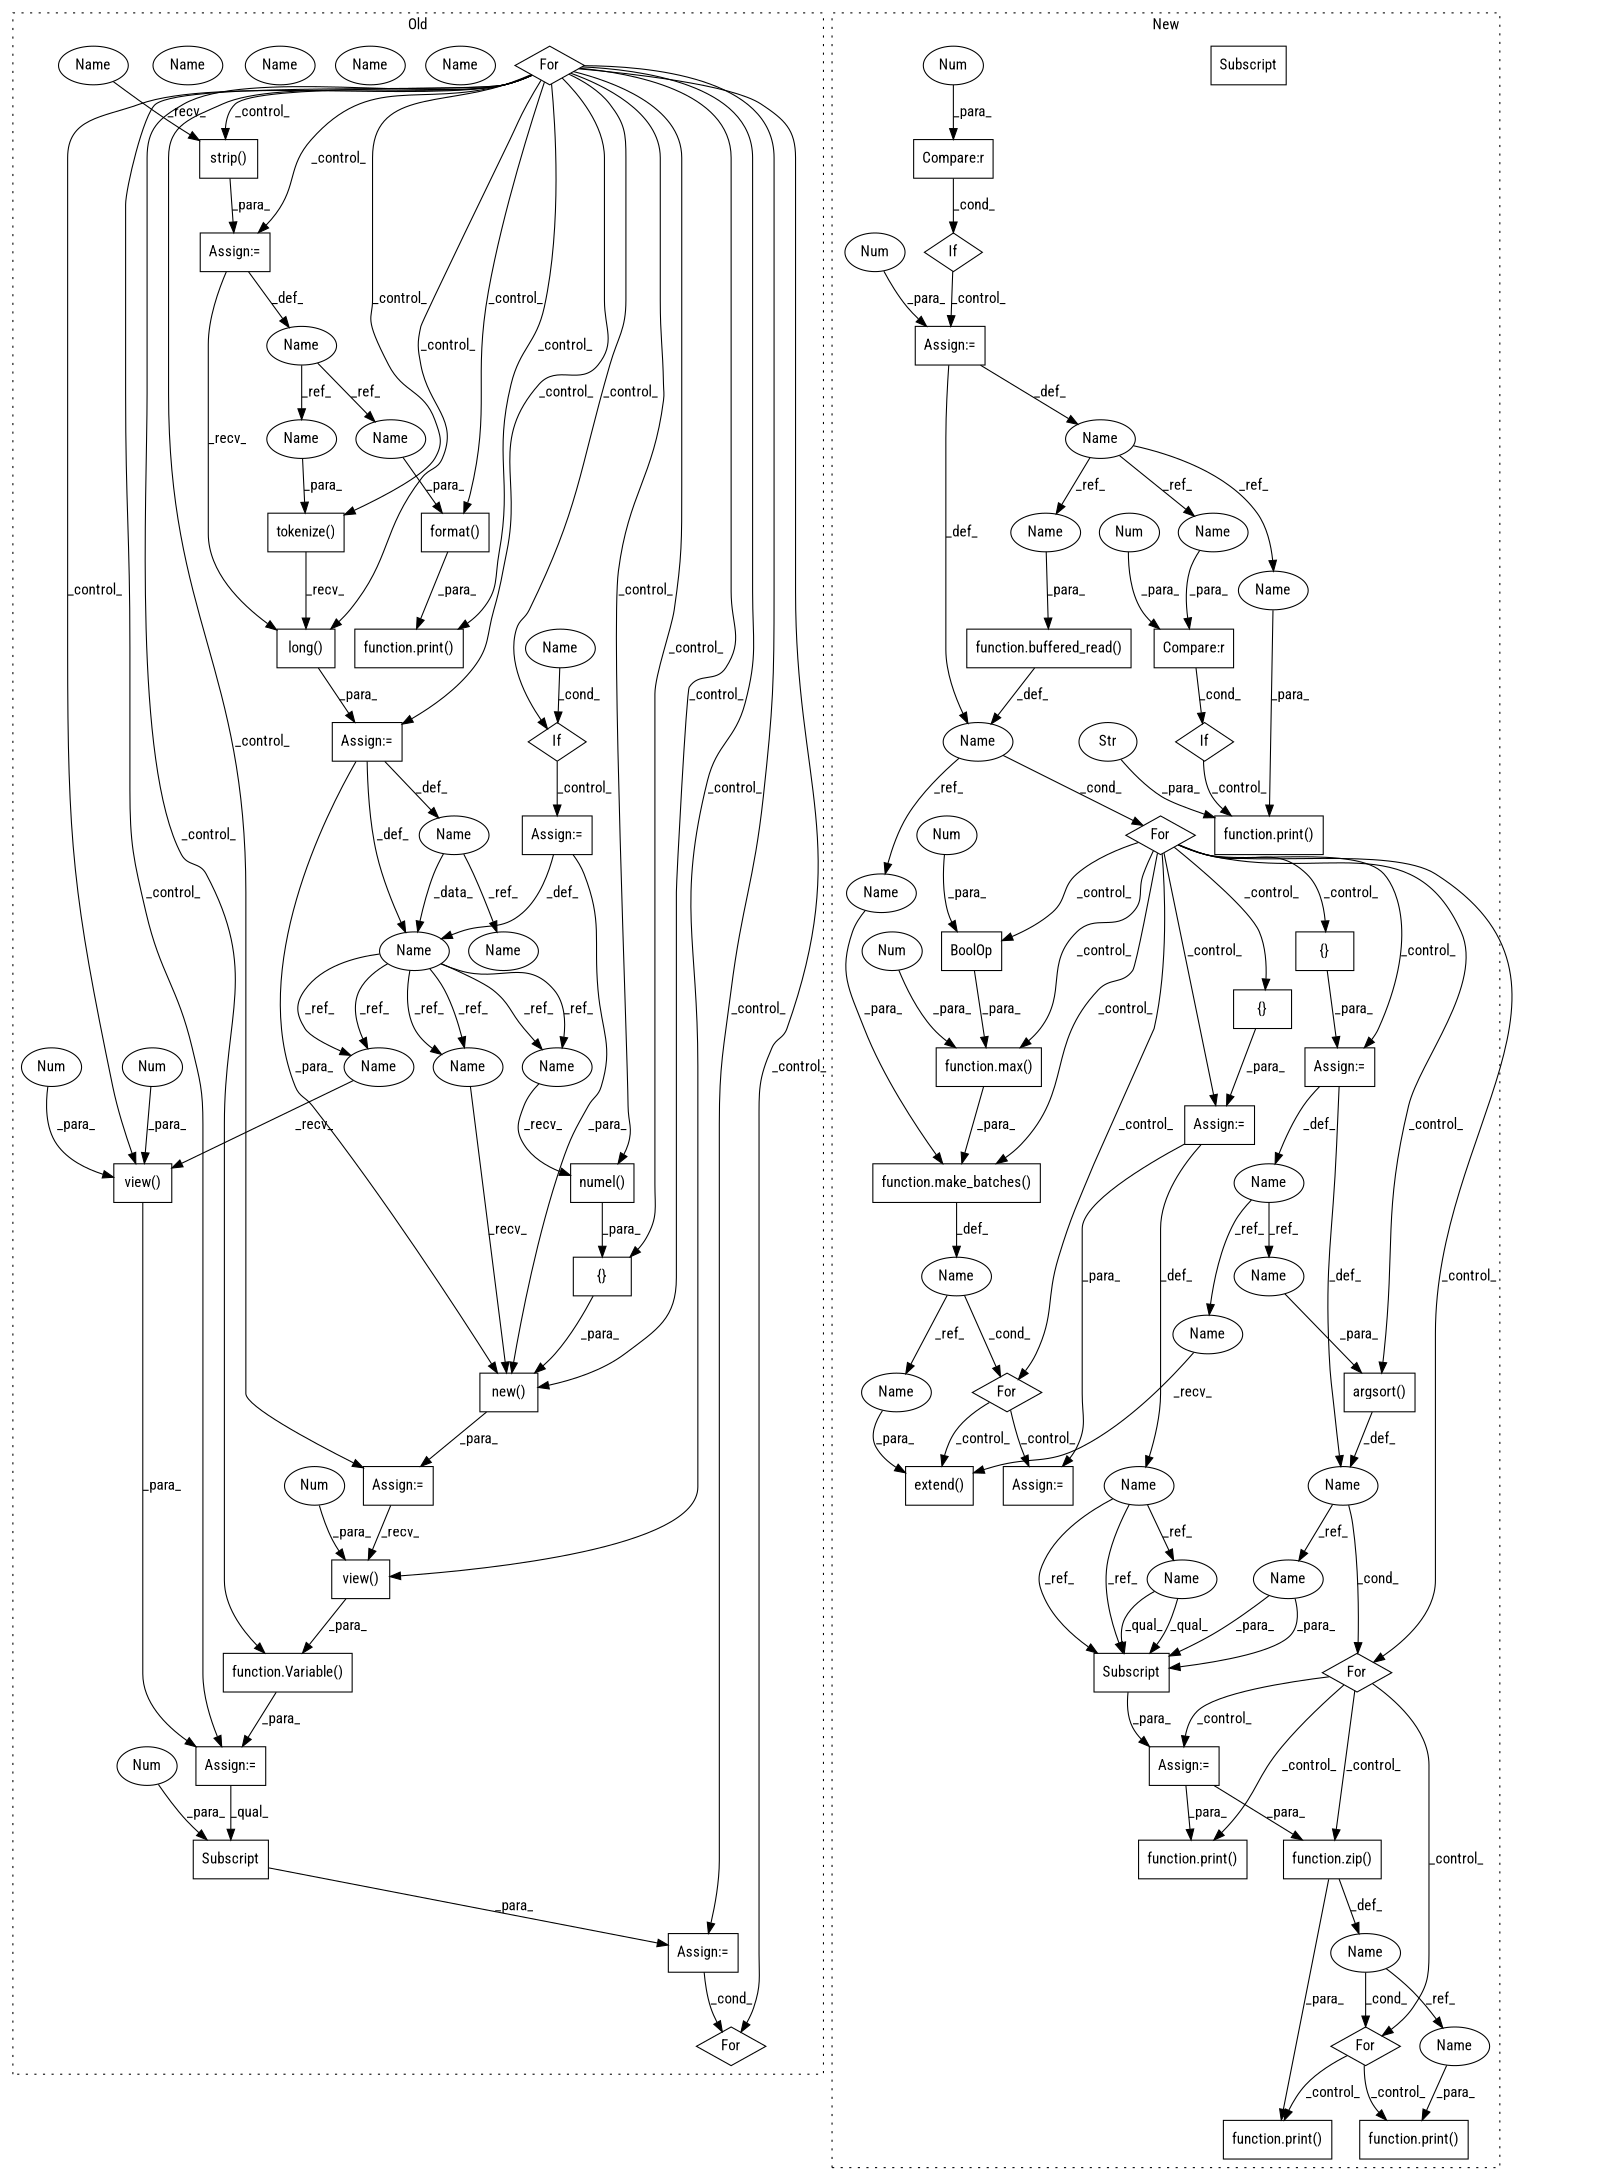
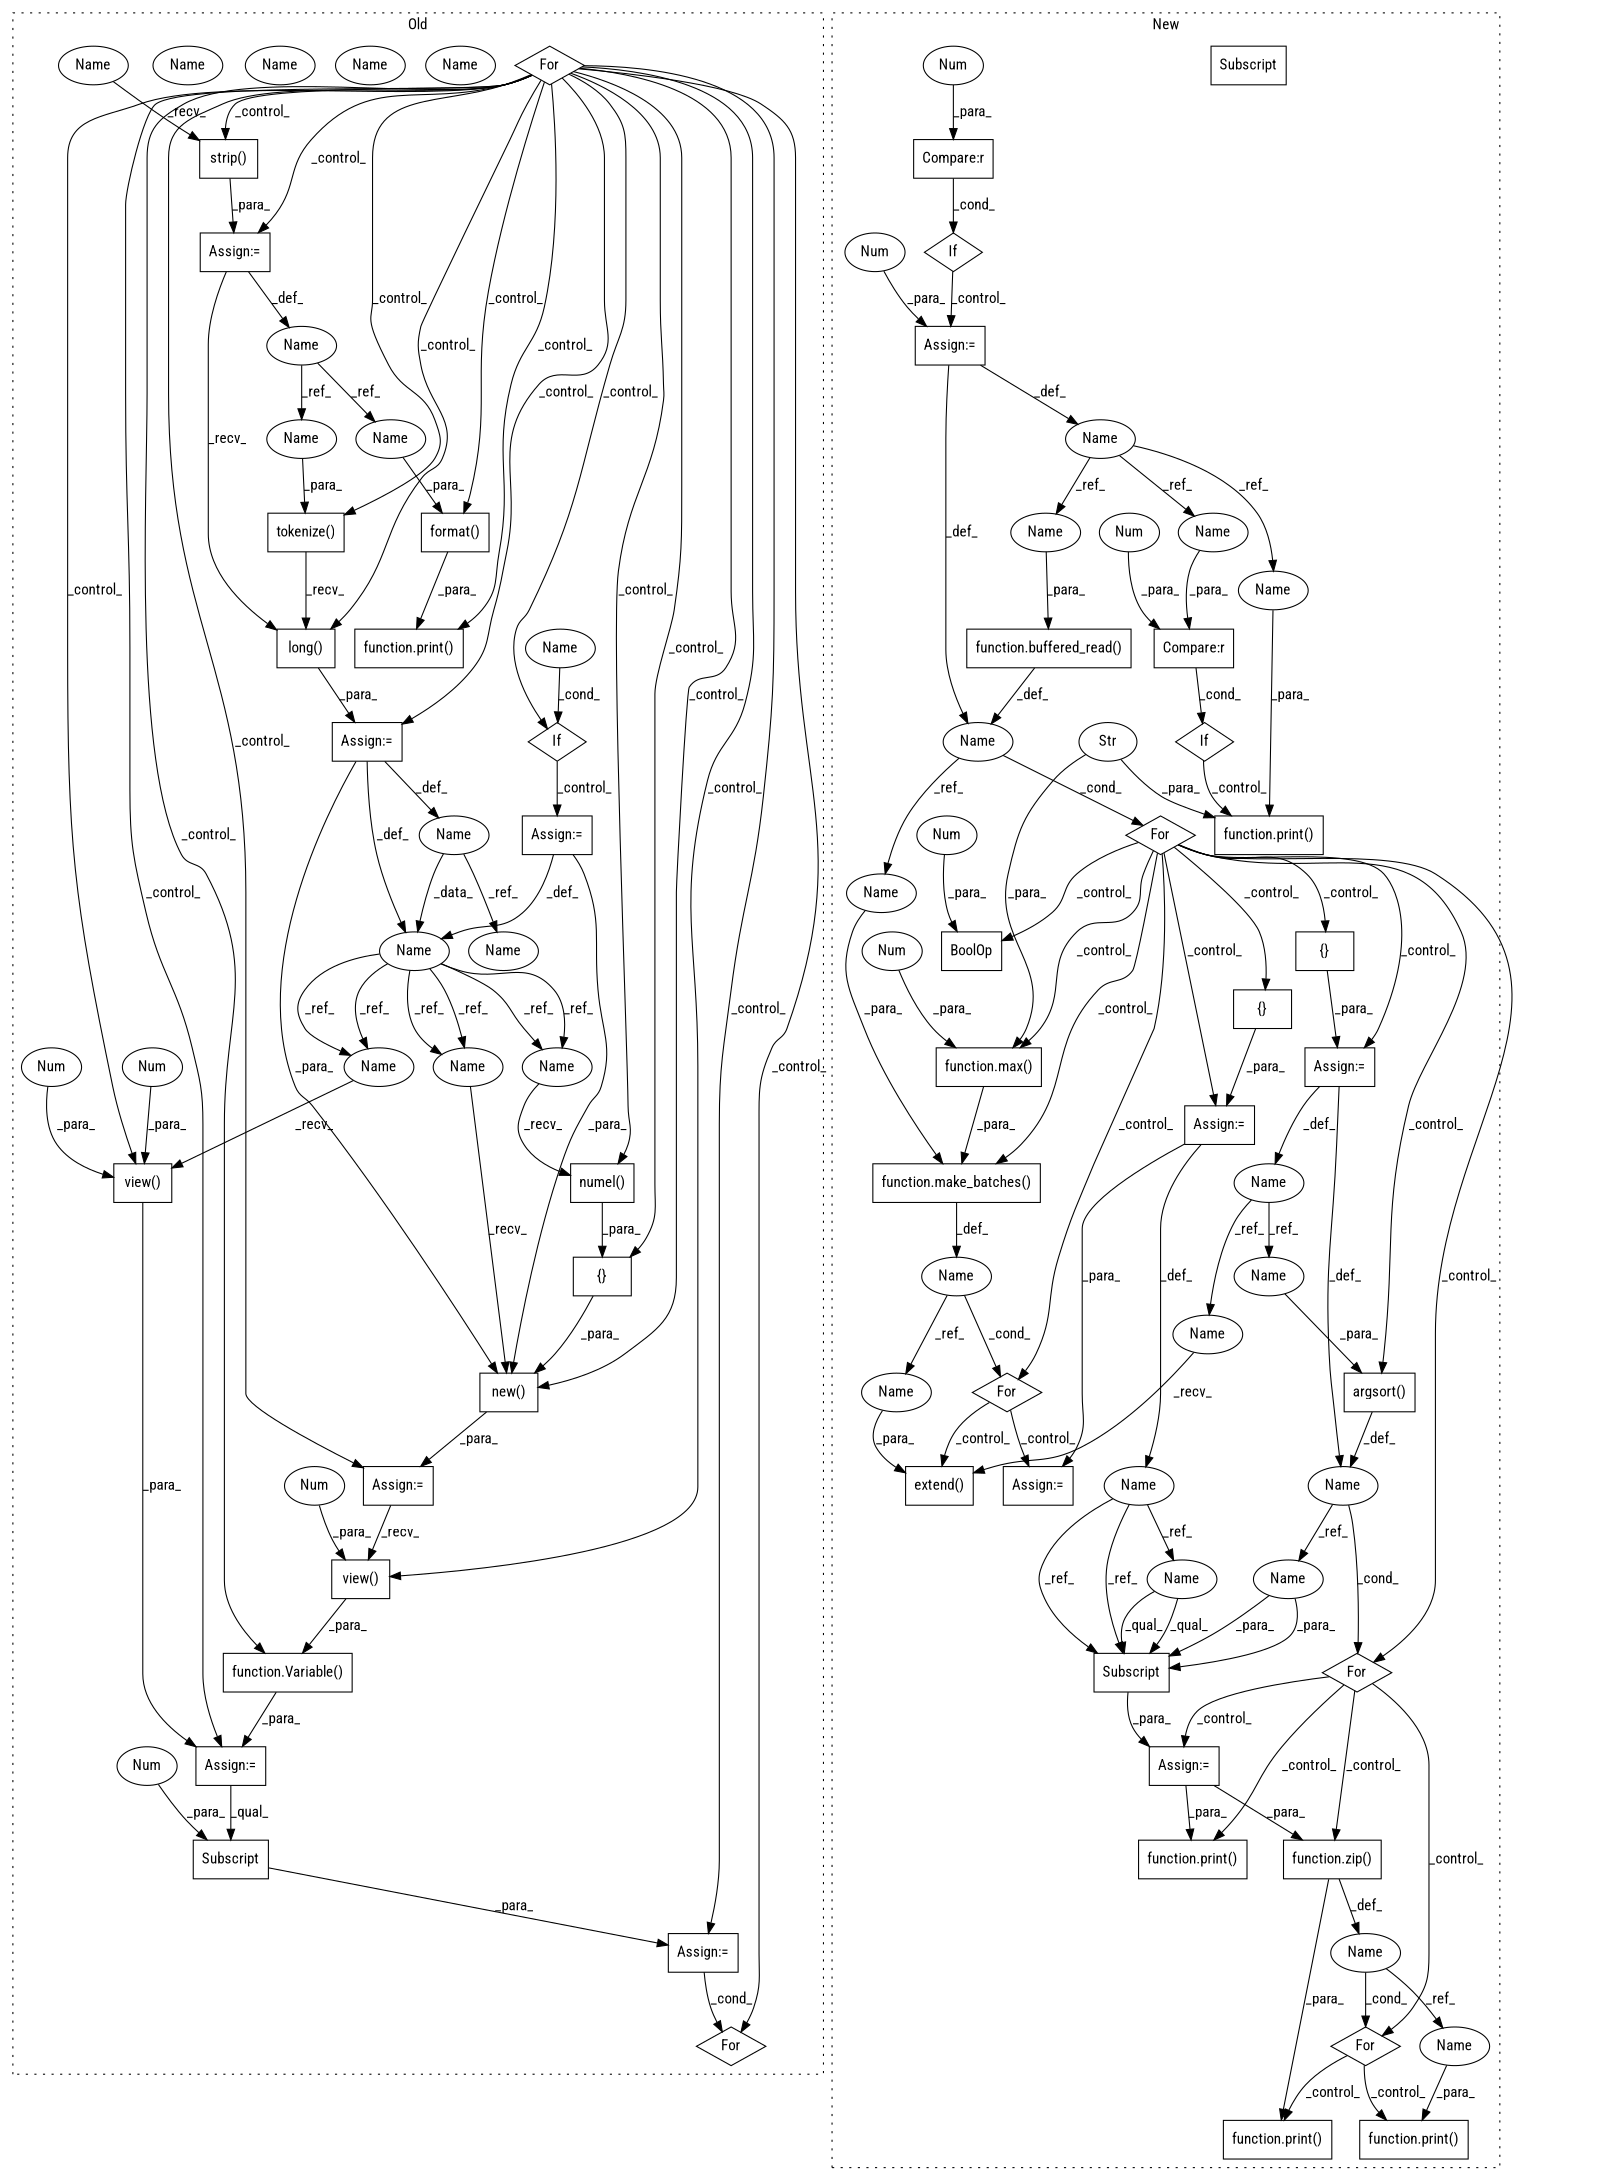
edge "BoolOp" -> "function.max()": now "Str" -> "function.max()"
